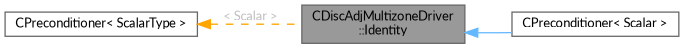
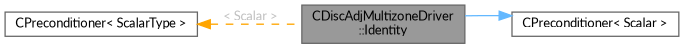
edge "CPreconditioner< Scalar >" -> "CDiscAdjMultizoneDriver ::Identity": reversed
